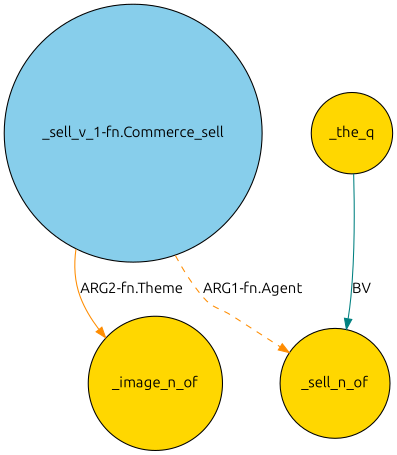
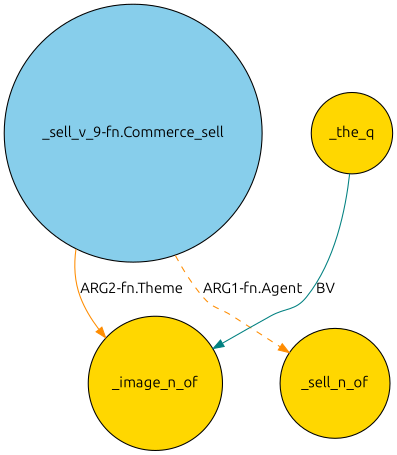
node "_sell_v_1-fn.Commerce_sell": label "_sell_v_1-fn.Commerce_sell" -> "_sell_v_9-fn.Commerce_sell"
edge "_the_q" -> "_sell_n_of": now "_the_q" -> "_image_n_of"
